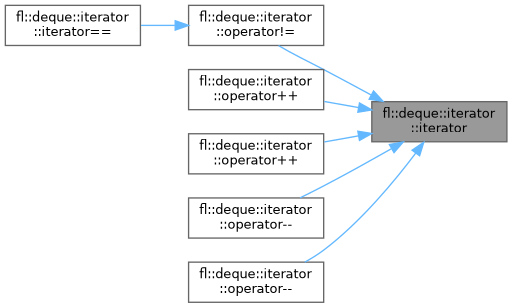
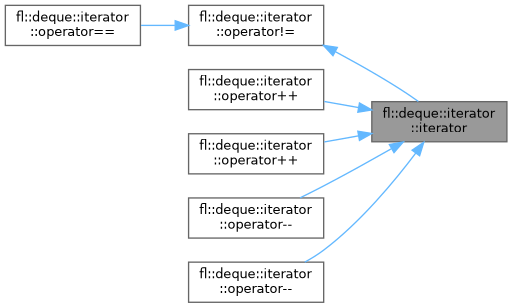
node "fl::deque::iterator ::iterator==": label "fl::deque::iterator ::iterator==" -> "fl::deque::iterator ::operator=="
edge "fl::deque::iterator ::operator!=" -> "fl::deque::iterator ::iterator": reversed
